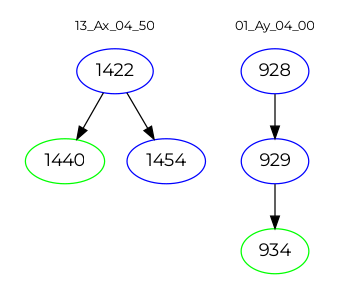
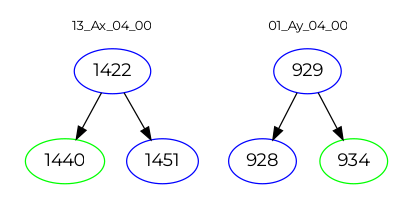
cluster "13_Ax_04_50": label "13_Ax_04_50" -> "13_Ax_04_00"
edge "928" -> "929": reversed
node "1454": label "1454" -> "1451"
